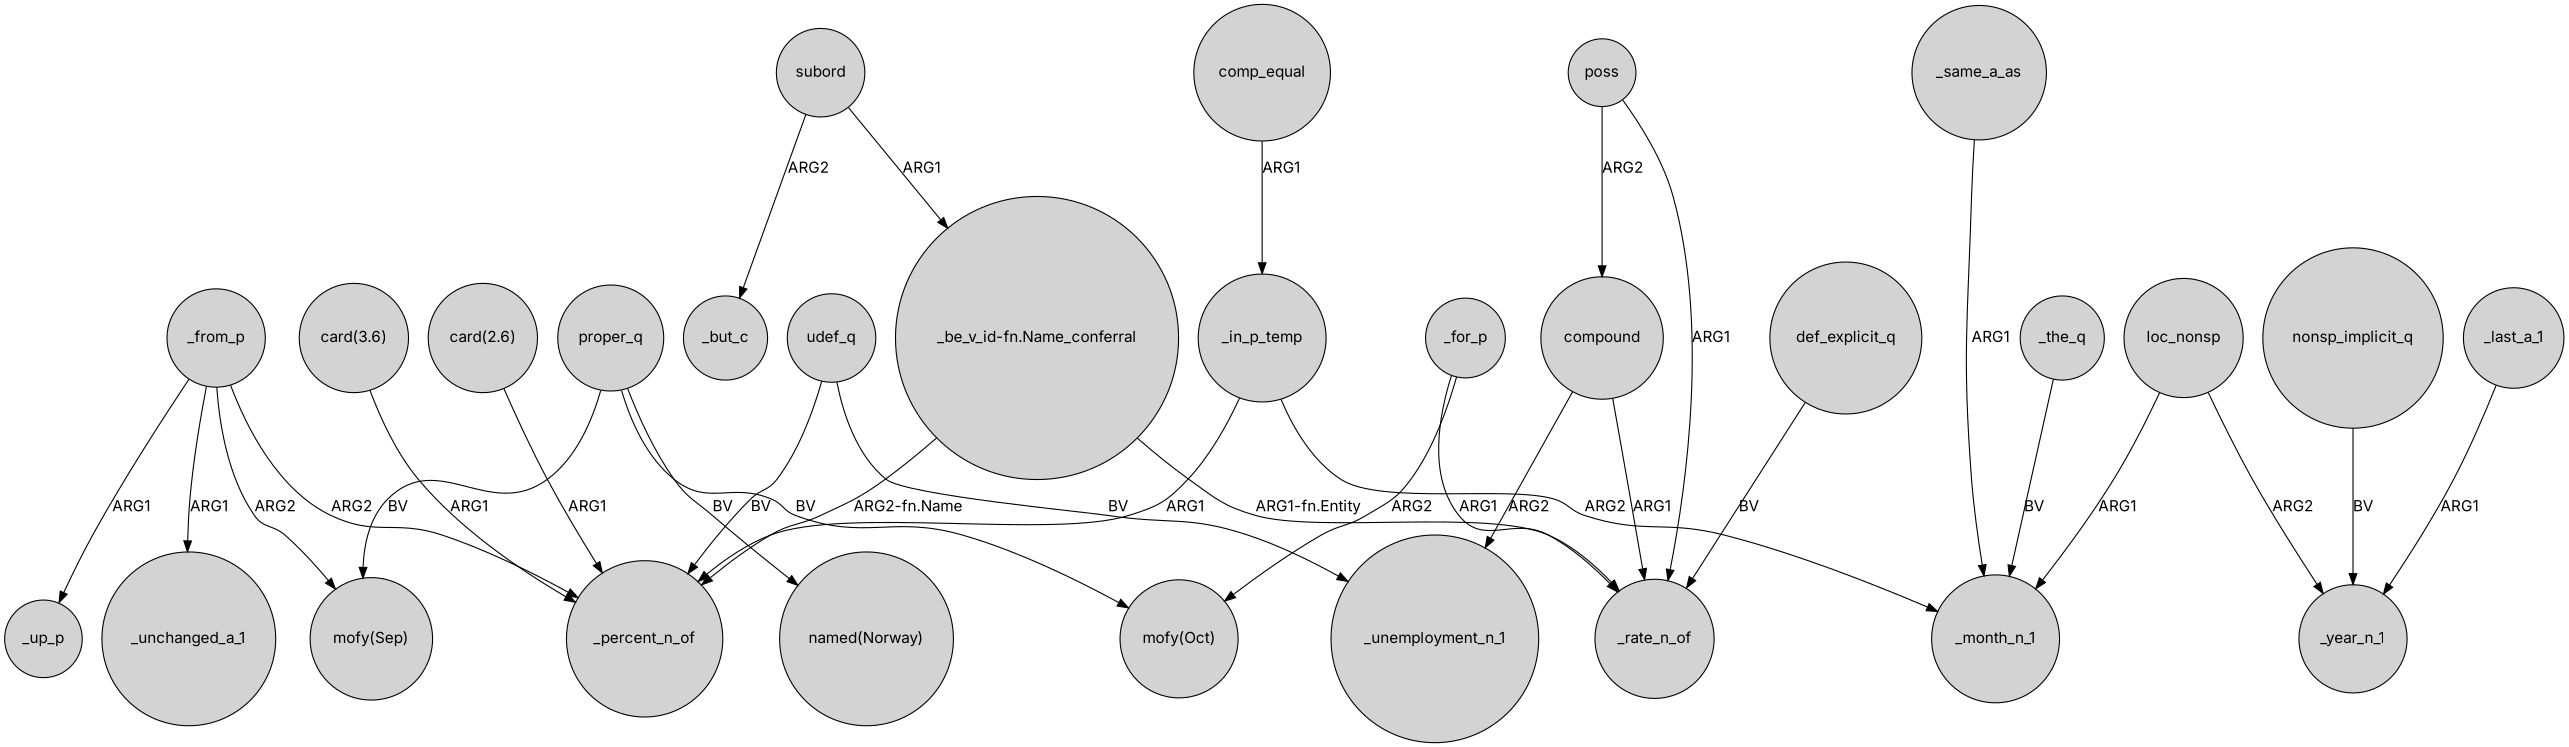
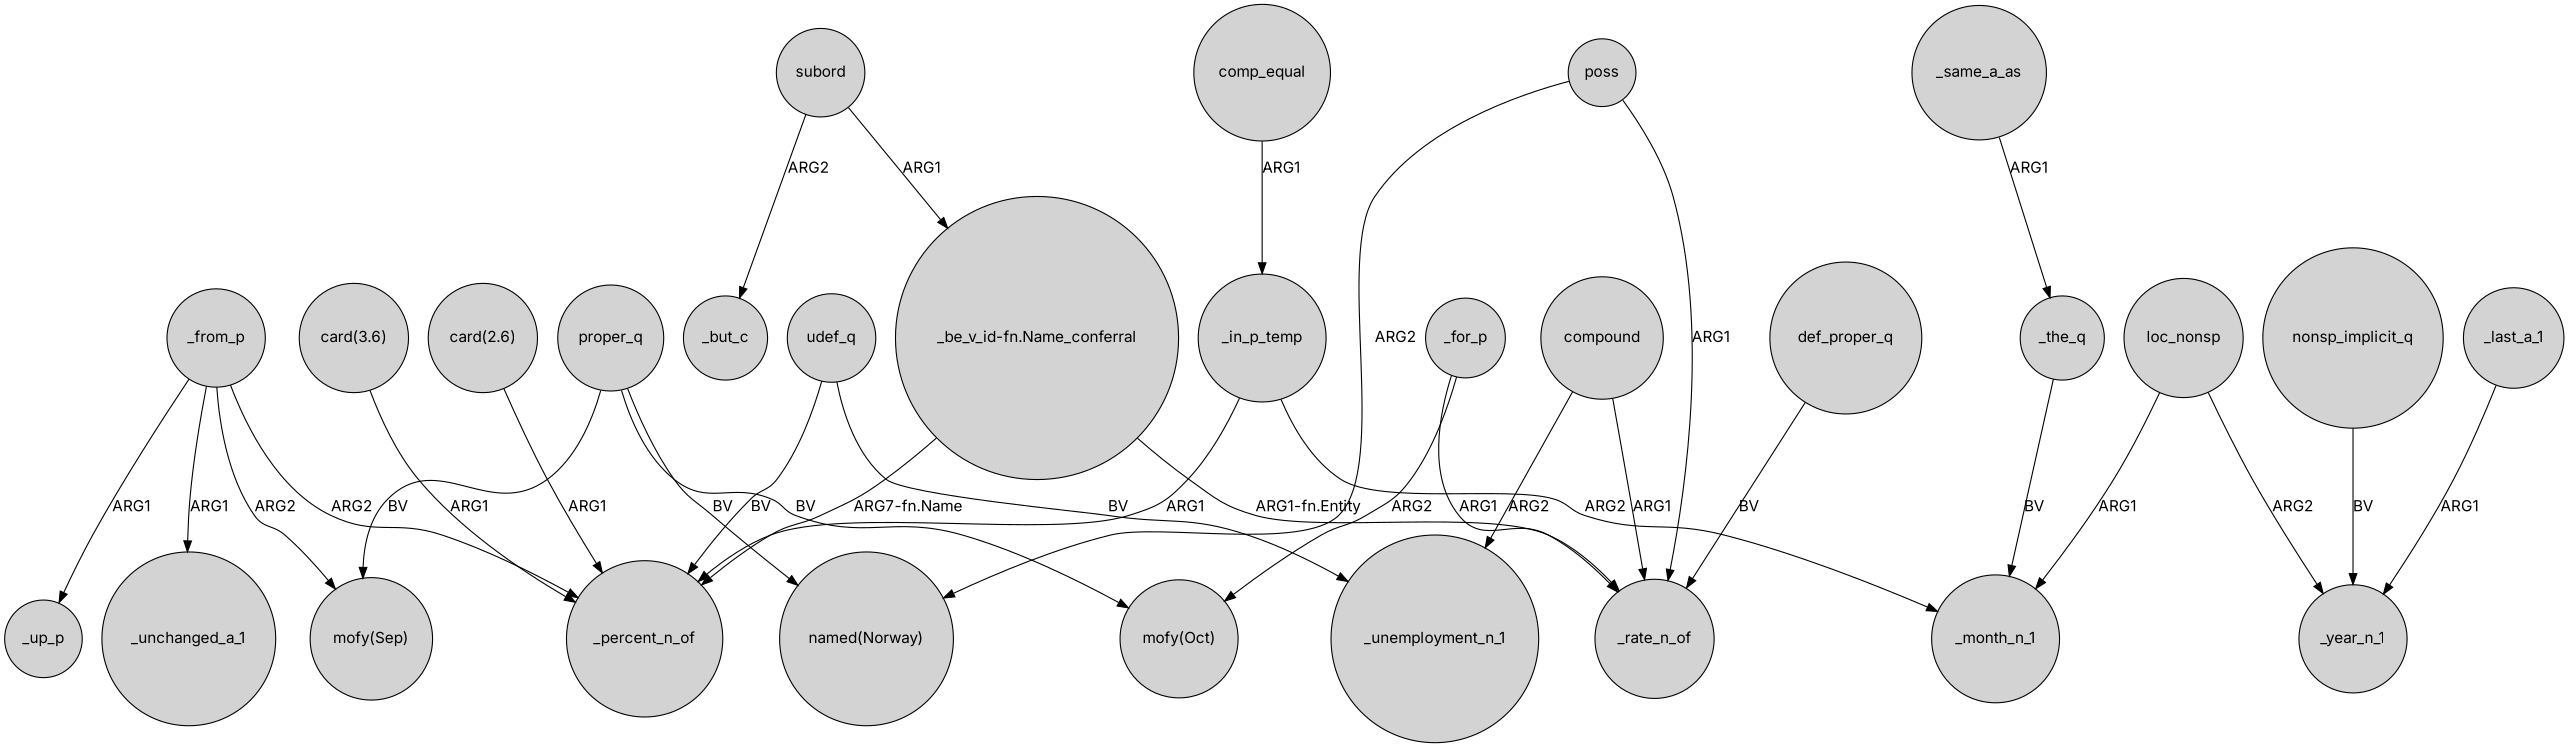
edge "poss" -> "compound": now "poss" -> "named(Norway)"
node "def_explicit_q": label "def_explicit_q" -> "def_proper_q"
edge "_same_a_as" -> "_month_n_1": now "_same_a_as" -> "_the_q"
edge "_be_v_id-fn.Name_conferral" -> "_percent_n_of": label "ARG2-fn.Name" -> "ARG7-fn.Name"
